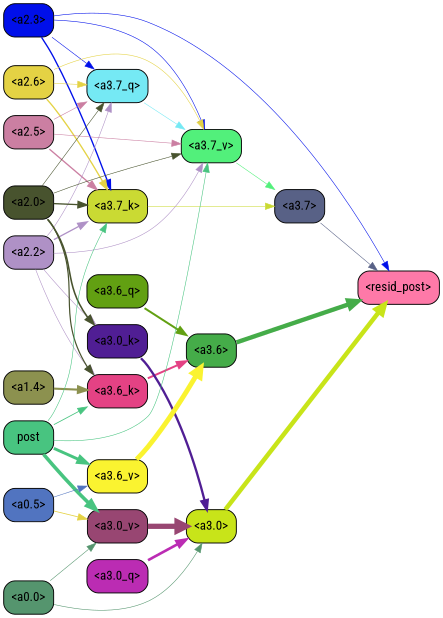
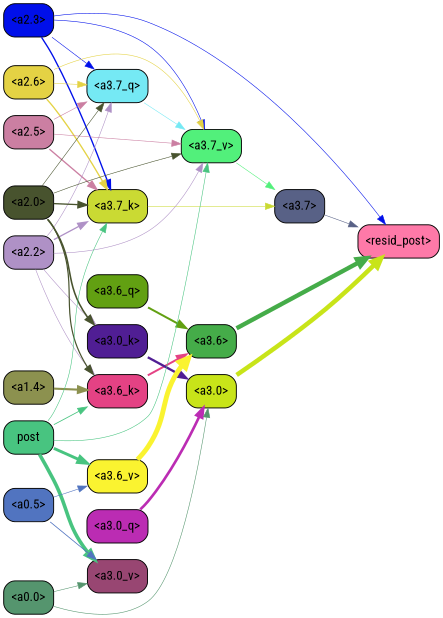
edge "<a0.5>" -> "<a3.0_v>": color #e4d244 -> #5174c0
edge "<a3.0_v>" -> "<a3.0>": removed
